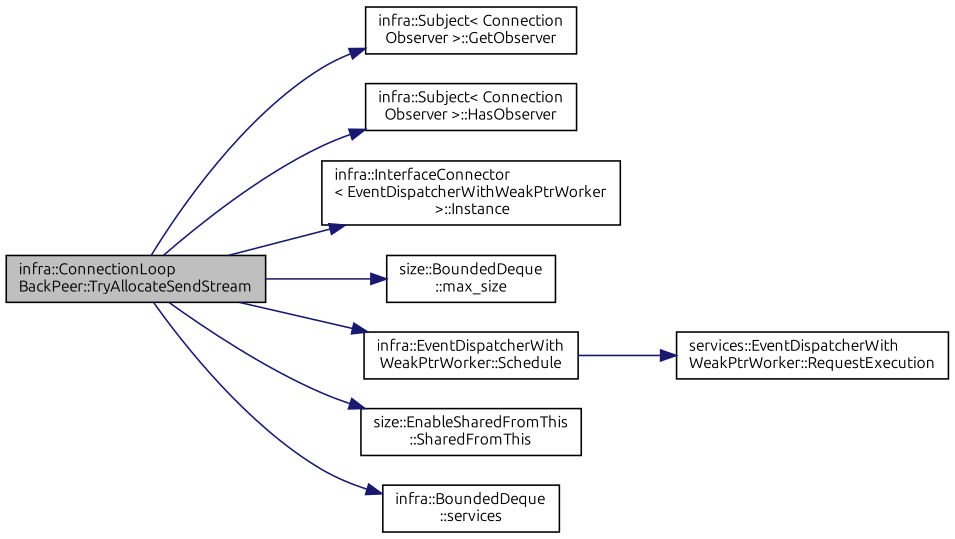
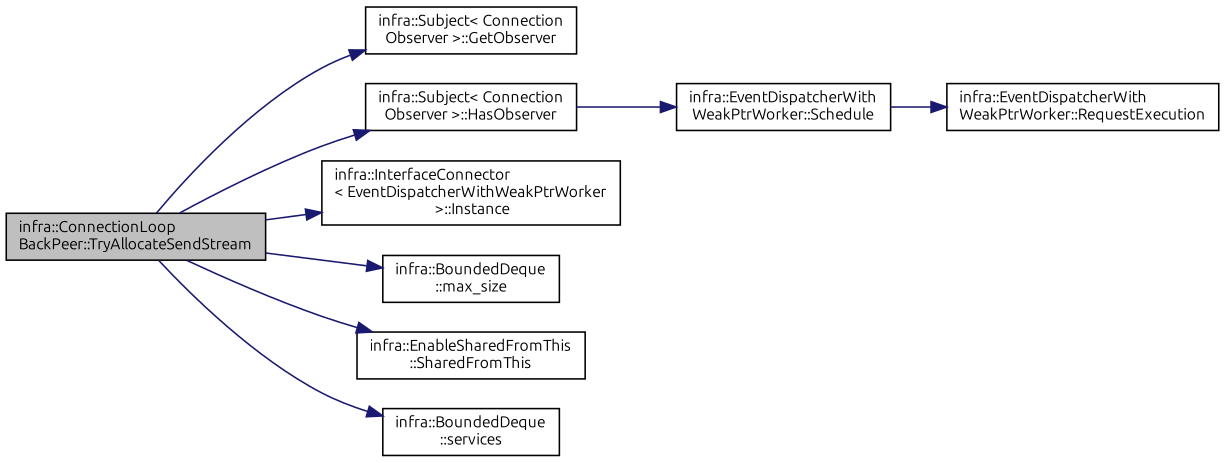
node "size::BoundedDeque ::max_size": label "size::BoundedDeque ::max_size" -> "infra::BoundedDeque ::max_size"
edge "infra::ConnectionLoop BackPeer::TryAllocateSendStream" -> "infra::EventDispatcherWith WeakPtrWorker::Schedule": now "infra::Subject< Connection Observer >::HasObserver" -> "infra::EventDispatcherWith WeakPtrWorker::Schedule"
node "services::EventDispatcherWith WeakPtrWorker::RequestExecution": label "services::EventDispatcherWith WeakPtrWorker::RequestExecution" -> "infra::EventDispatcherWith WeakPtrWorker::RequestExecution"
node "size::EnableSharedFromThis ::SharedFromThis": label "size::EnableSharedFromThis ::SharedFromThis" -> "infra::EnableSharedFromThis ::SharedFromThis"
